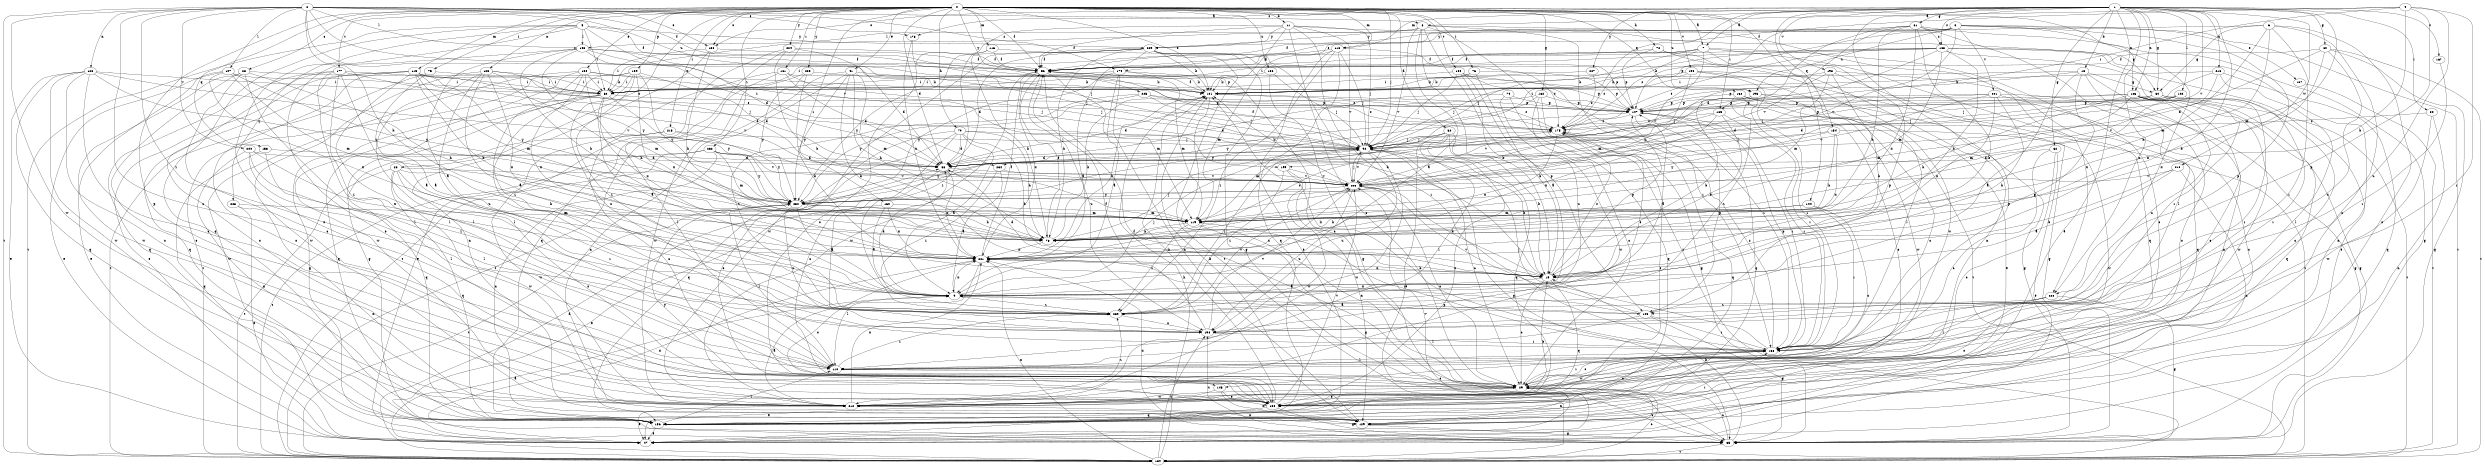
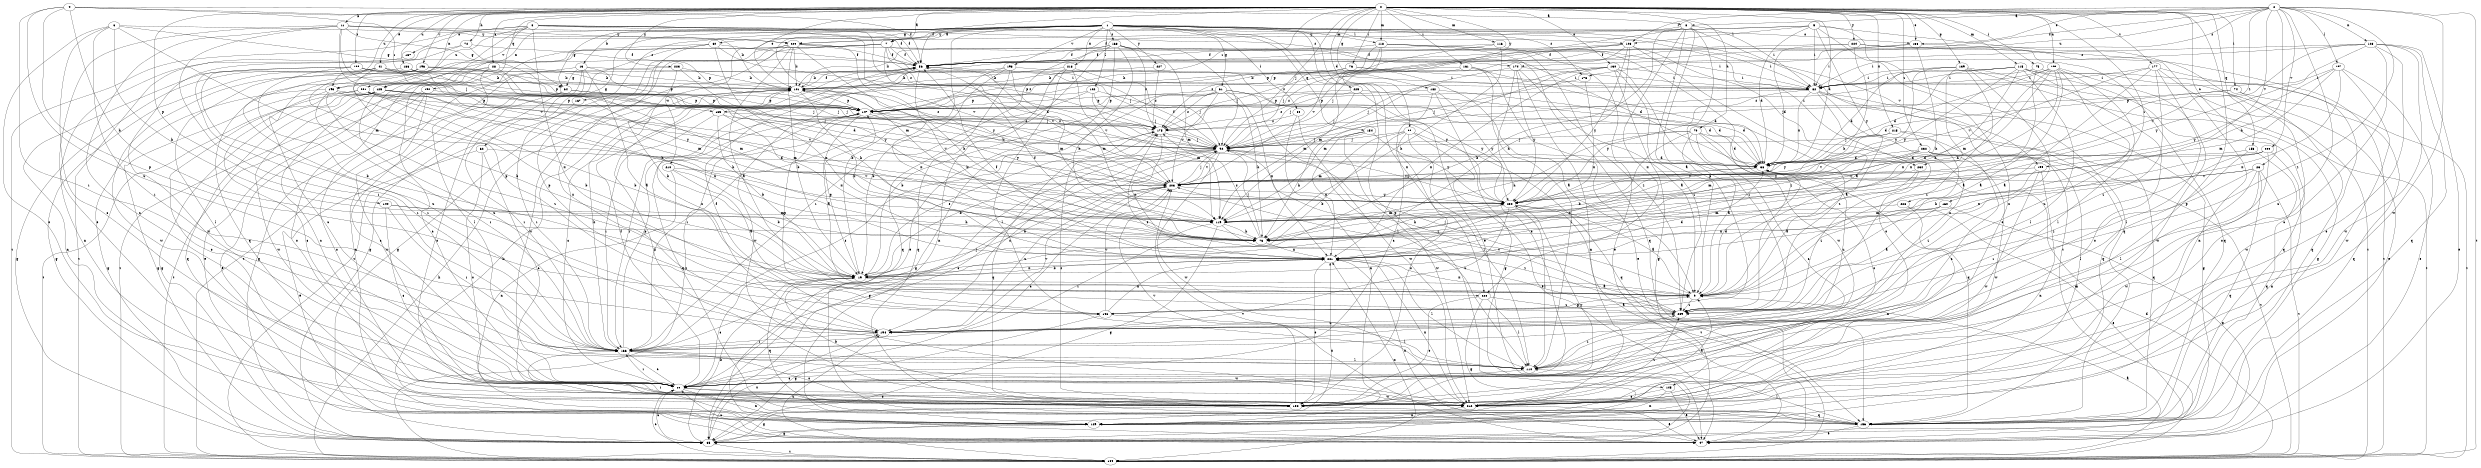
edge "0" -> "74": added, label "i"
edge "2" -> "174": now "128" -> "174"
edge "61" -> "168": now "61" -> "175"
edge "115" -> "119": now "123" -> "119"
edge "82" -> "221": now "82" -> "38"
edge "130" -> "65": label "w" -> "g"
edge "13" -> "239": now "13" -> "65"
edge "146" -> "166": removed, label "r"
